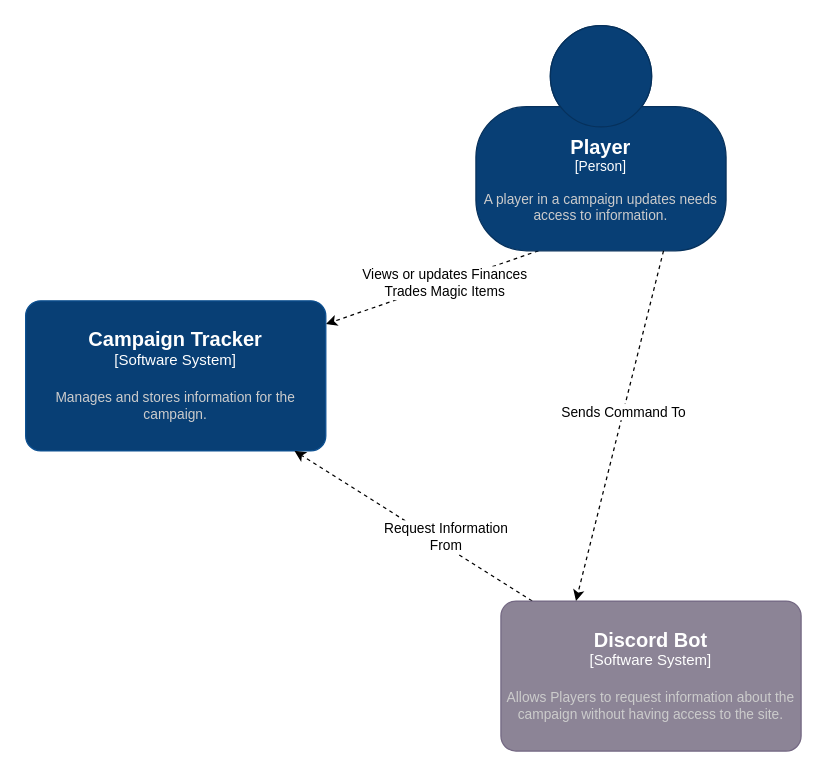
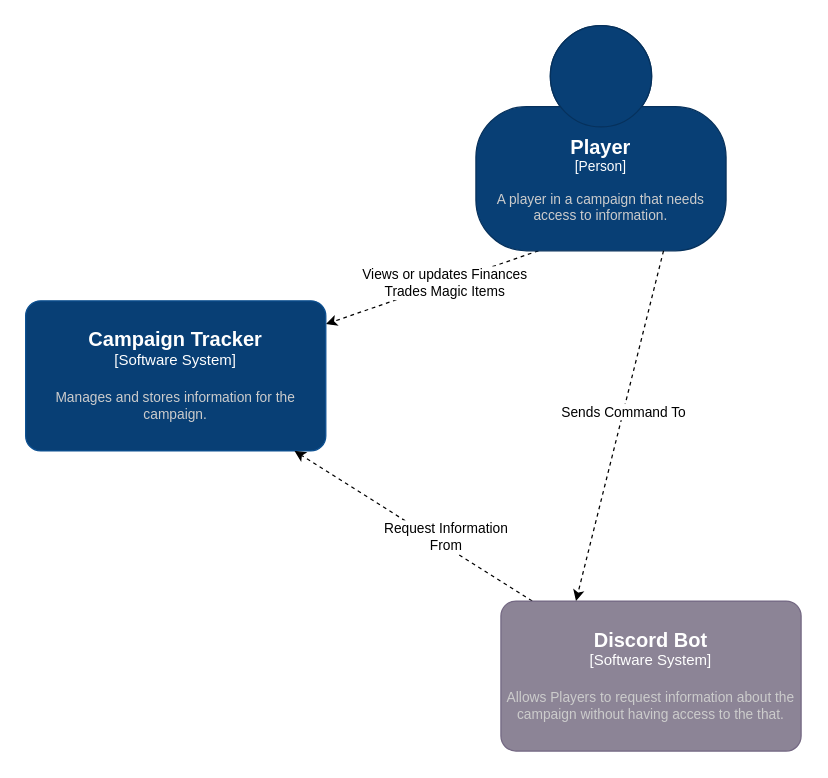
node "Player [Person] A player in a campaign updates needs access to information.": label "Player [Person] A player in a campaign updates needs access to information." -> "Player [Person] A player in a campaign that needs access to information."
node "Discord Bot [Software System] Allows Players to request information about the campaign without having access to the site.": label "Discord Bot [Software System] Allows Players to request information about the campaign without having access to the site." -> "Discord Bot [Software System] Allows Players to request information about the campaign without having access to the that."
